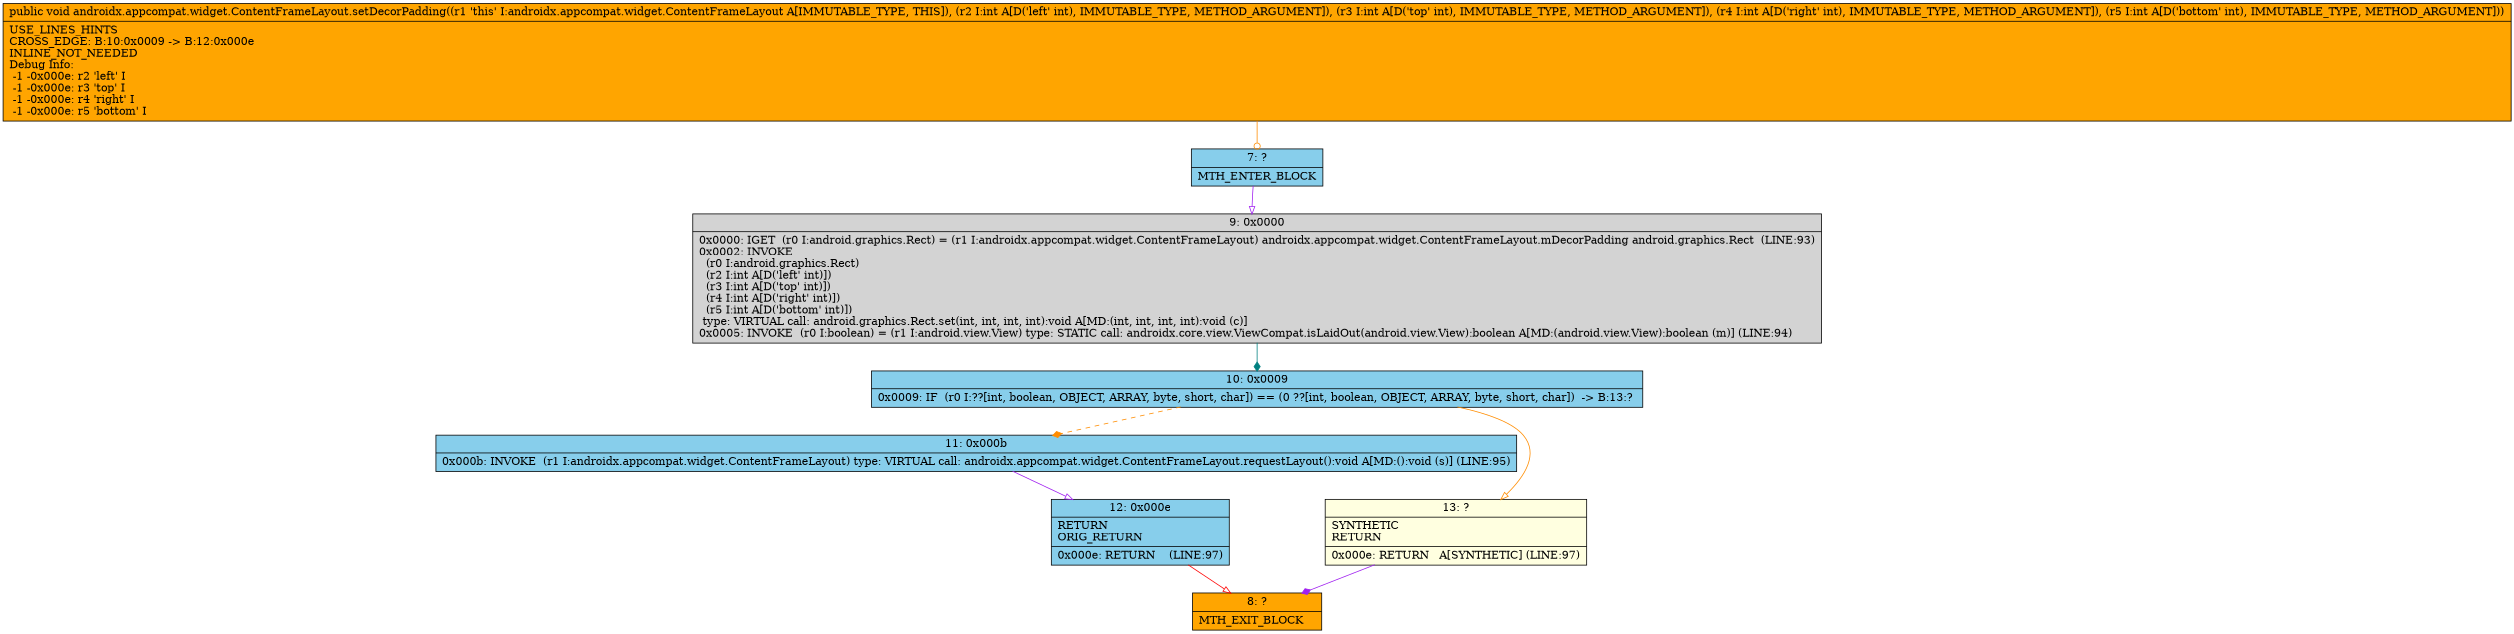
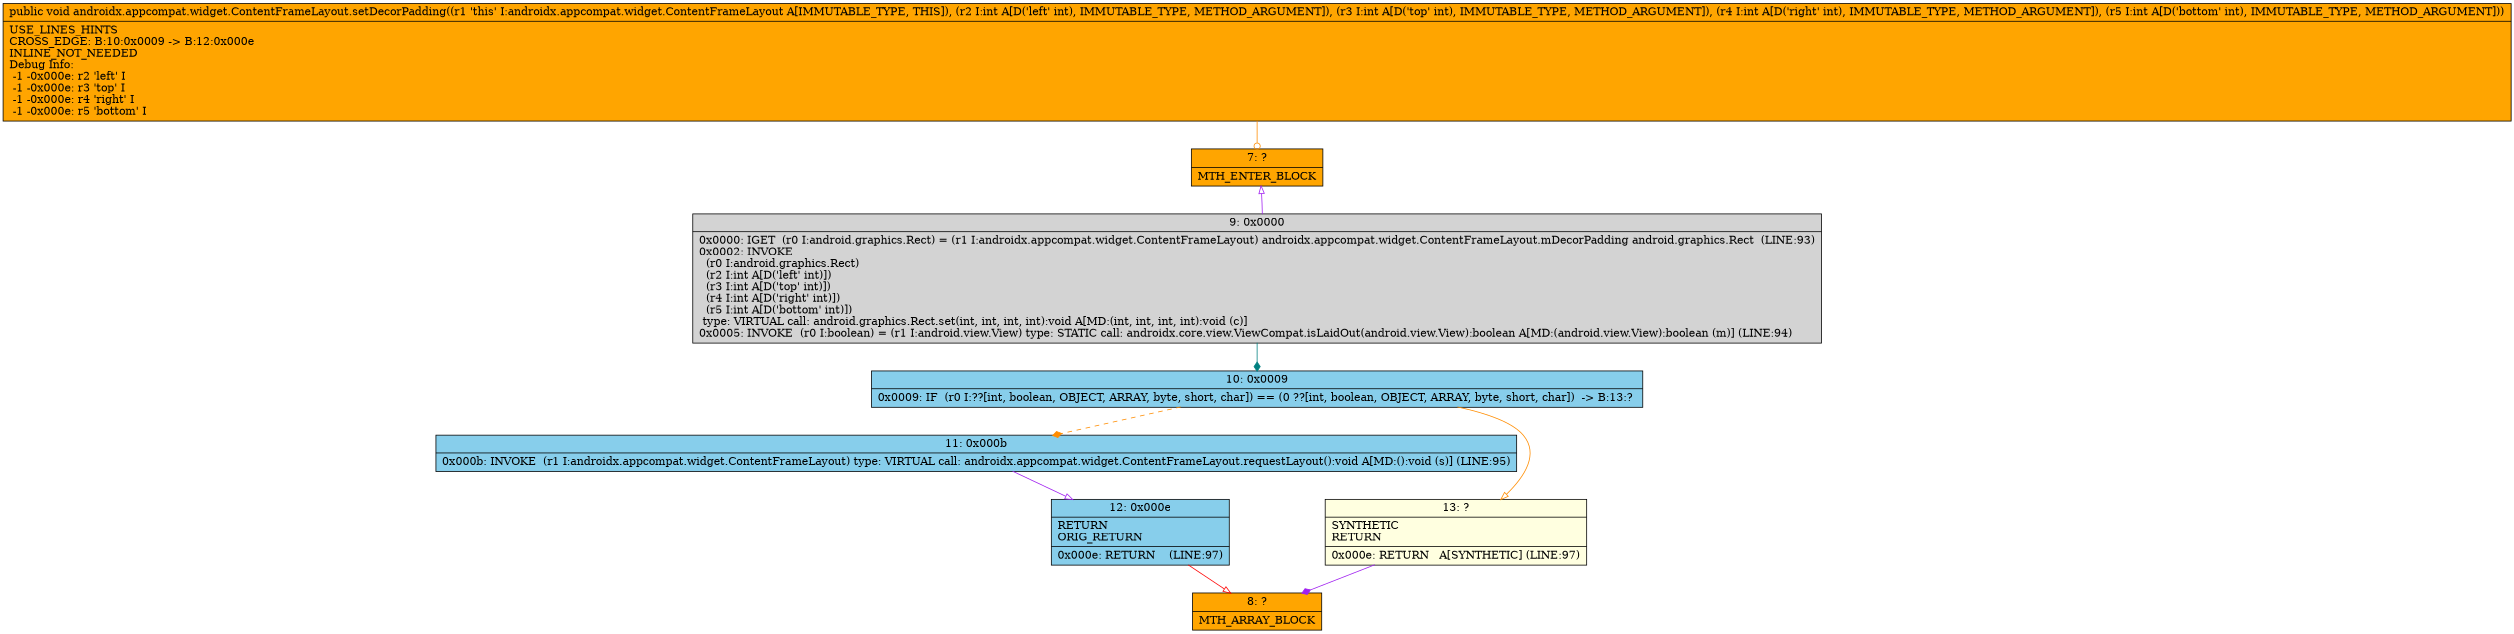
node "7: ?": fillcolor skyblue -> orange
edge "7: ?" -> "9: 0x0000": reversed
node "8: ?": text "MTH_EXIT_BLOCK" -> "MTH_ARRAY_BLOCK"
